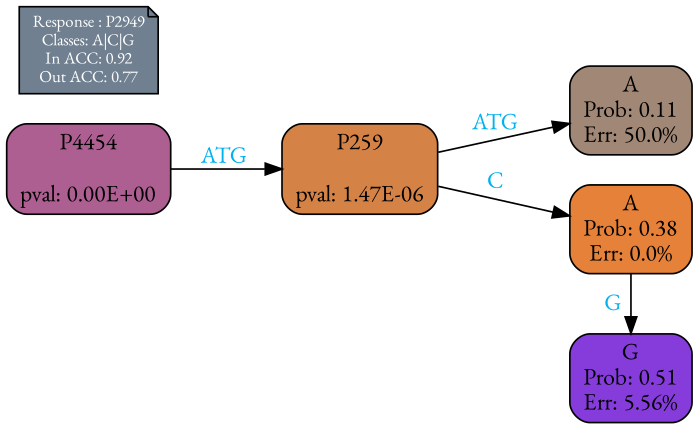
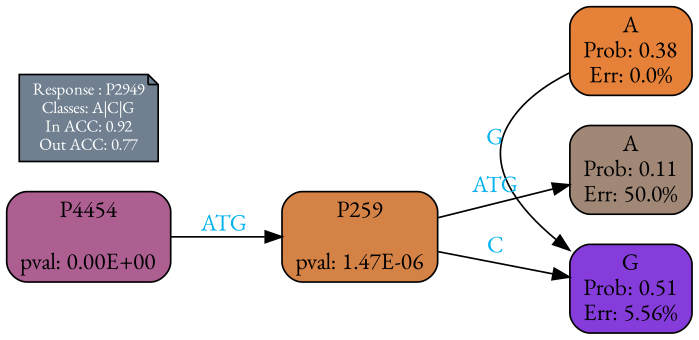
edge "P259 pval: 1.47E-06" -> "A Prob: 0.38 Err: 0.0%": now "P259 pval: 1.47E-06" -> "G Prob: 0.51 Err: 5.56%"
